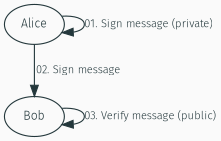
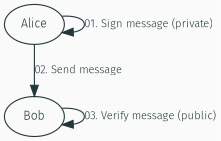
edge "Alice" -> "Bob": label "02. Sign message" -> "02. Send message"
